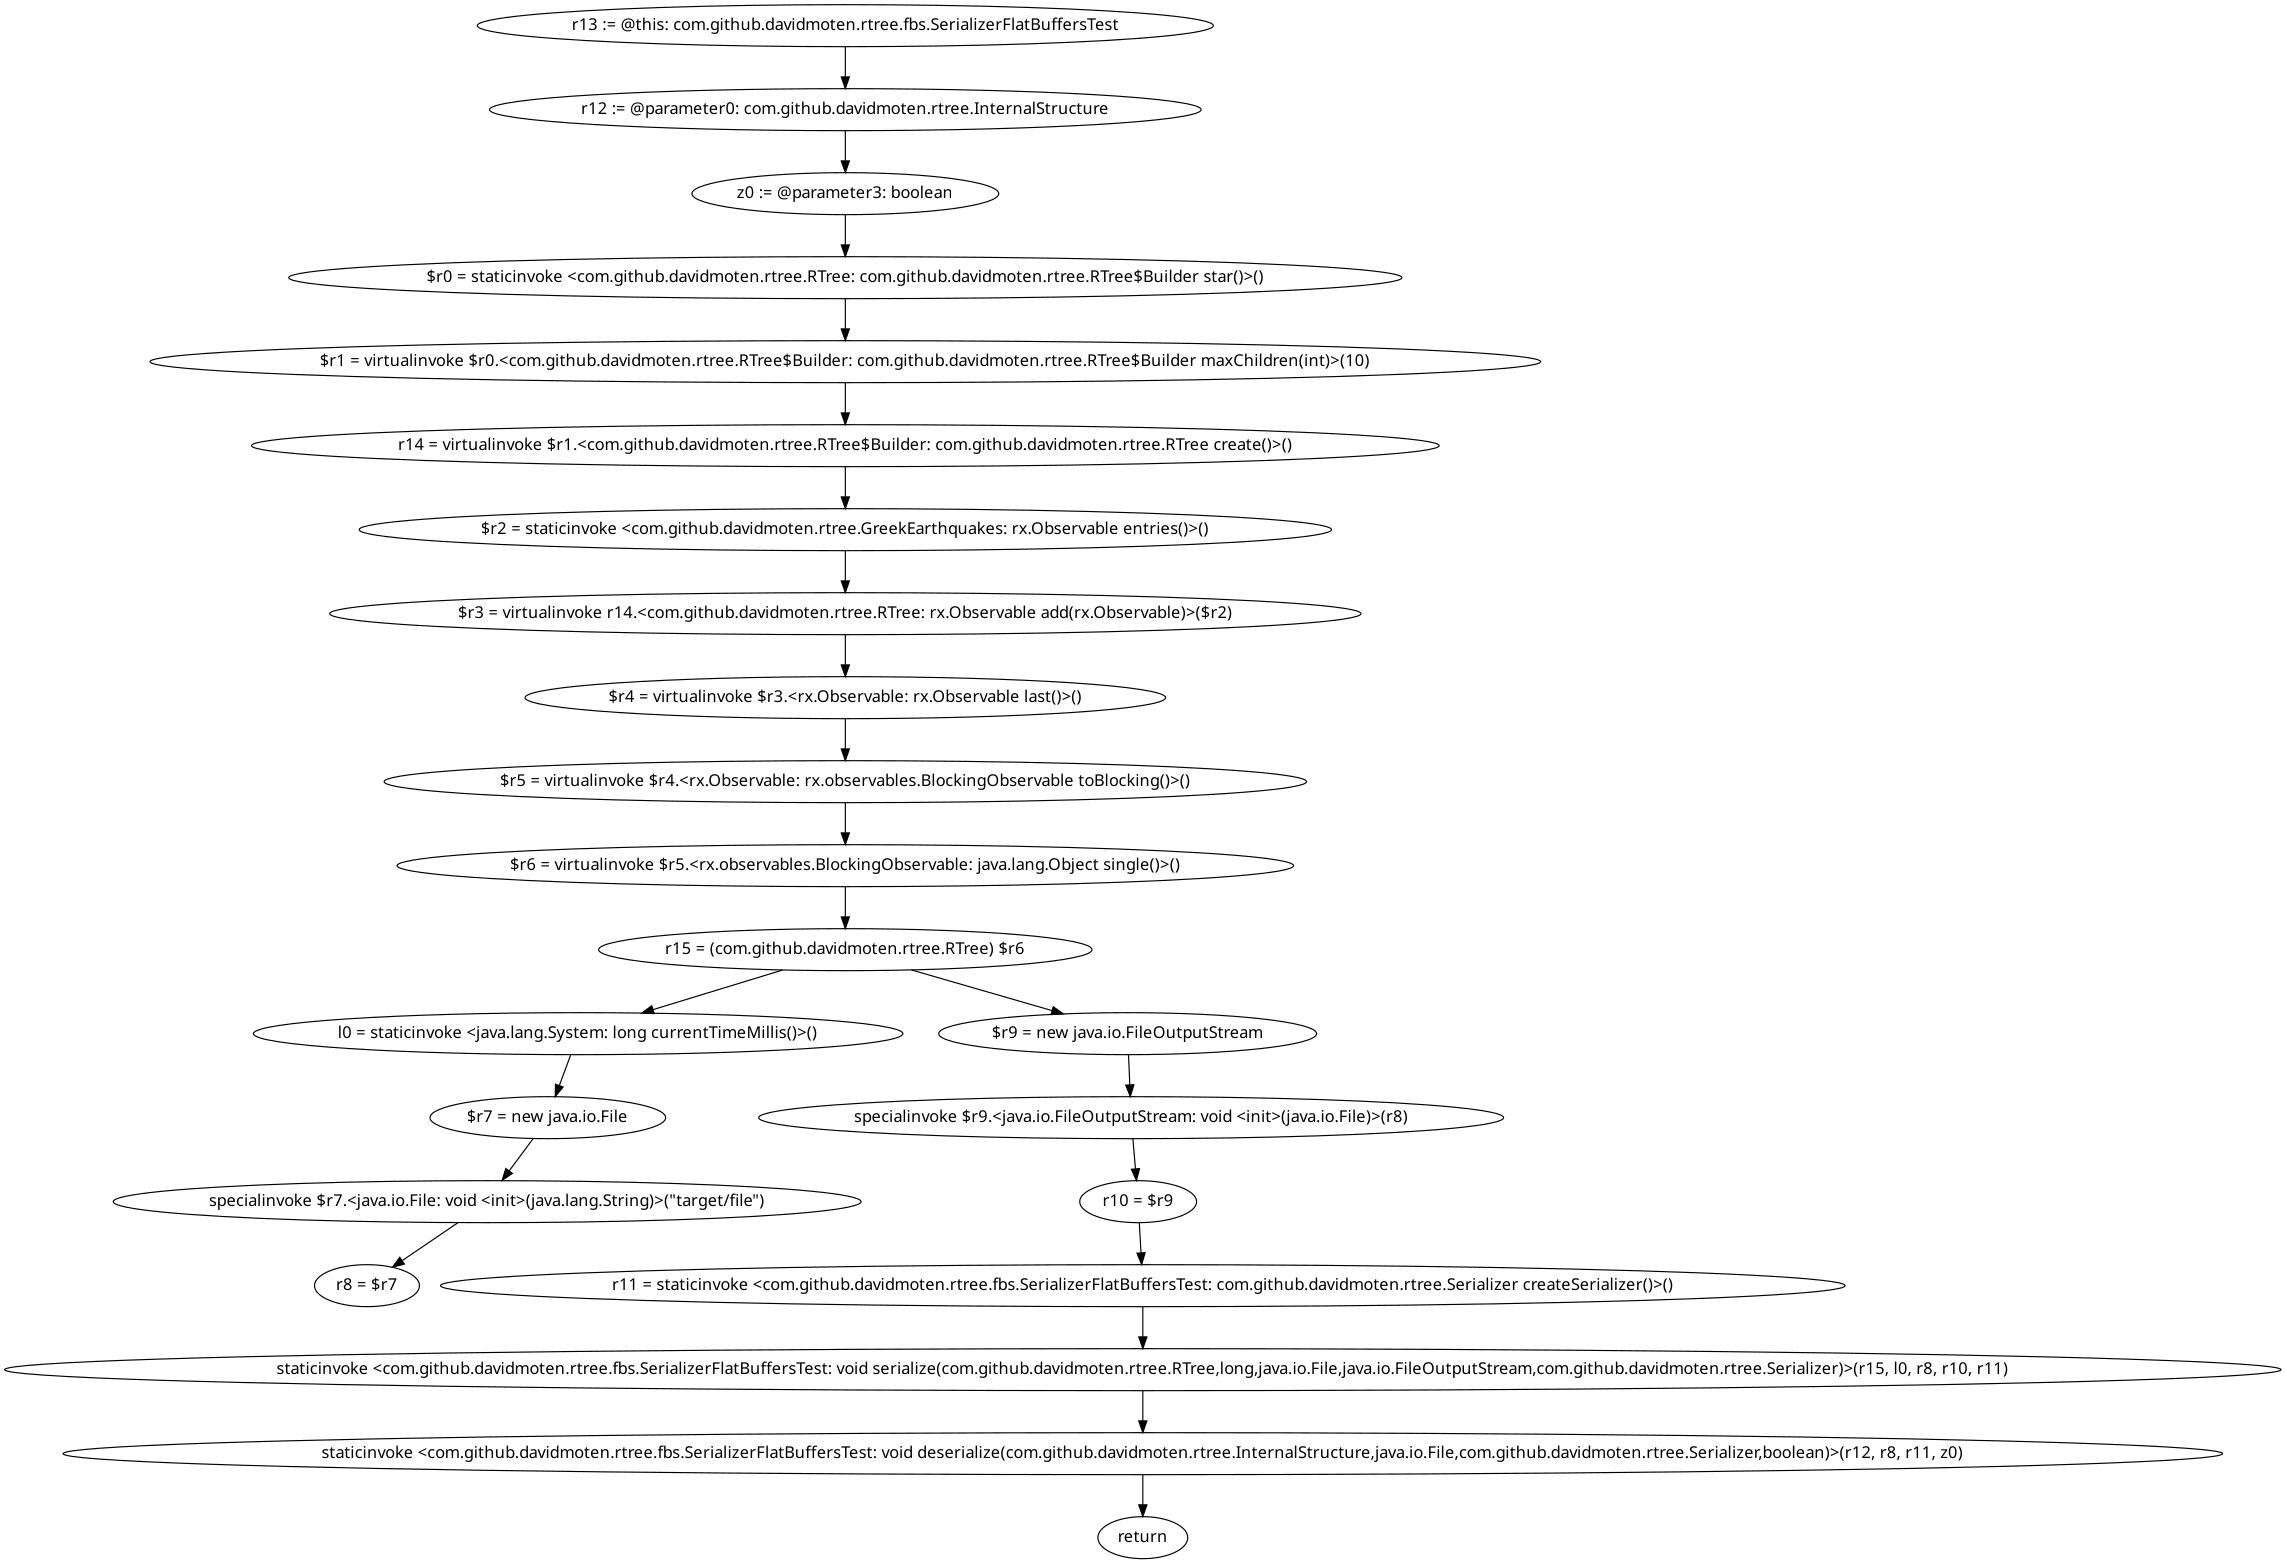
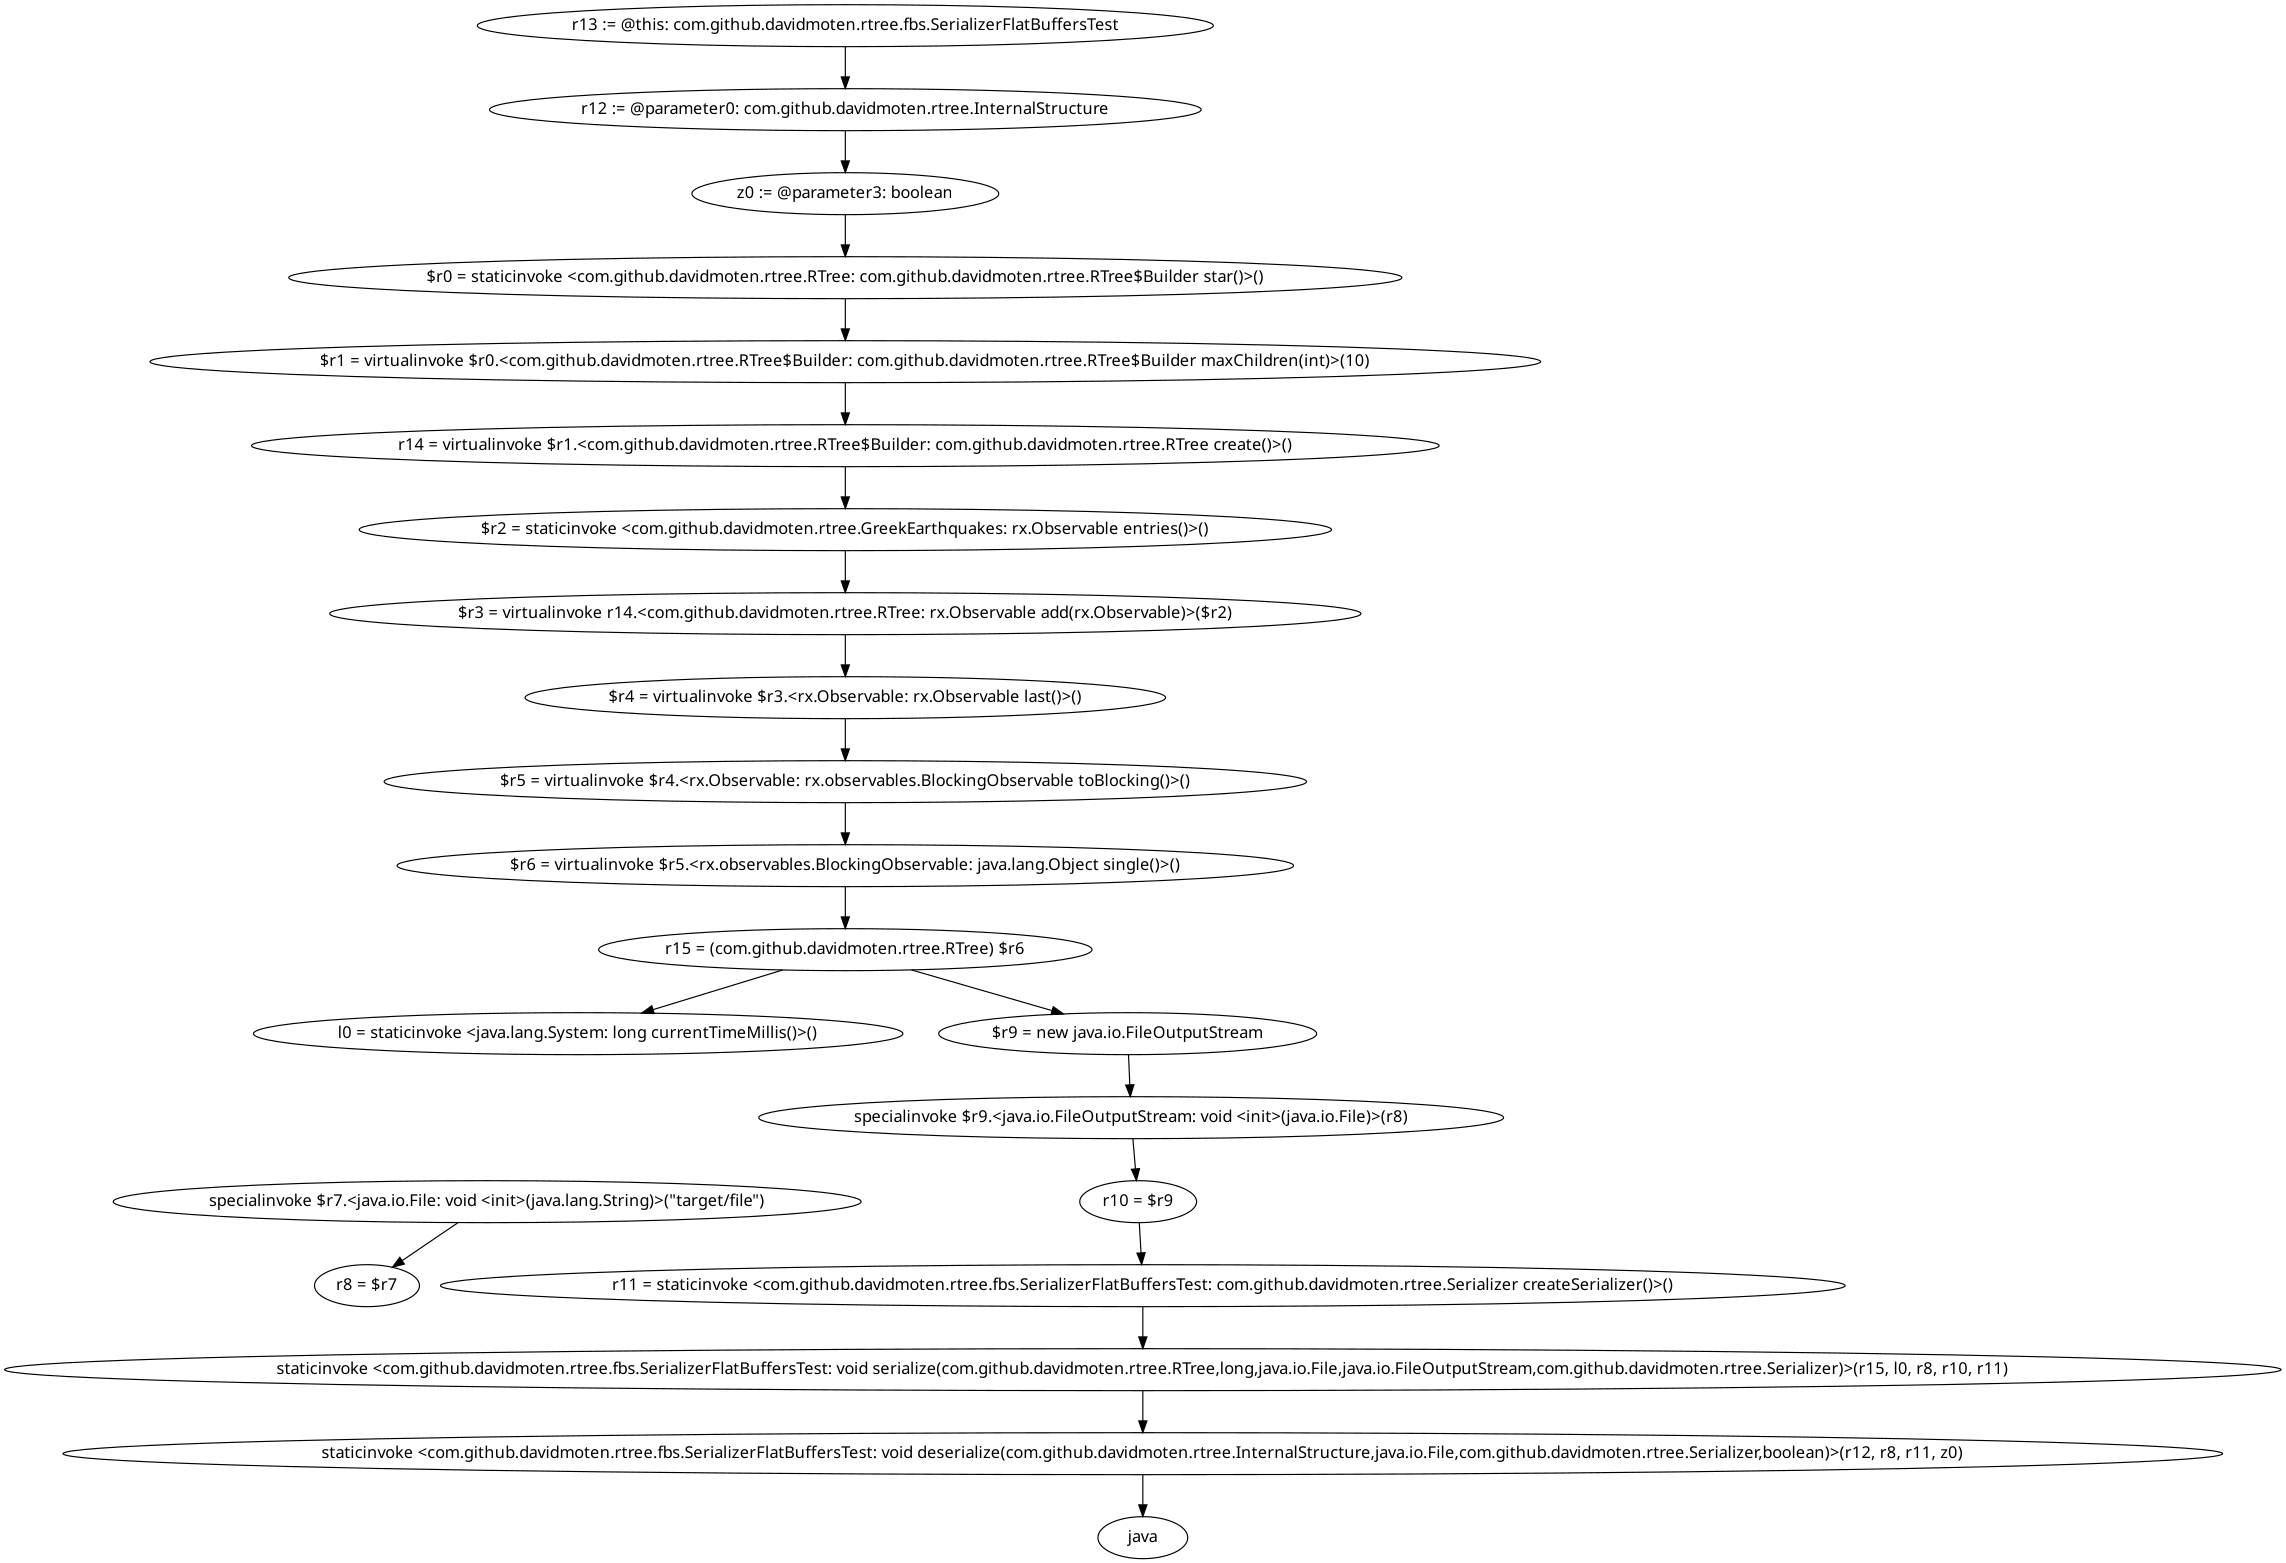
node "$r7 = new java.io.File": removed
node "return": label "return" -> "java"
